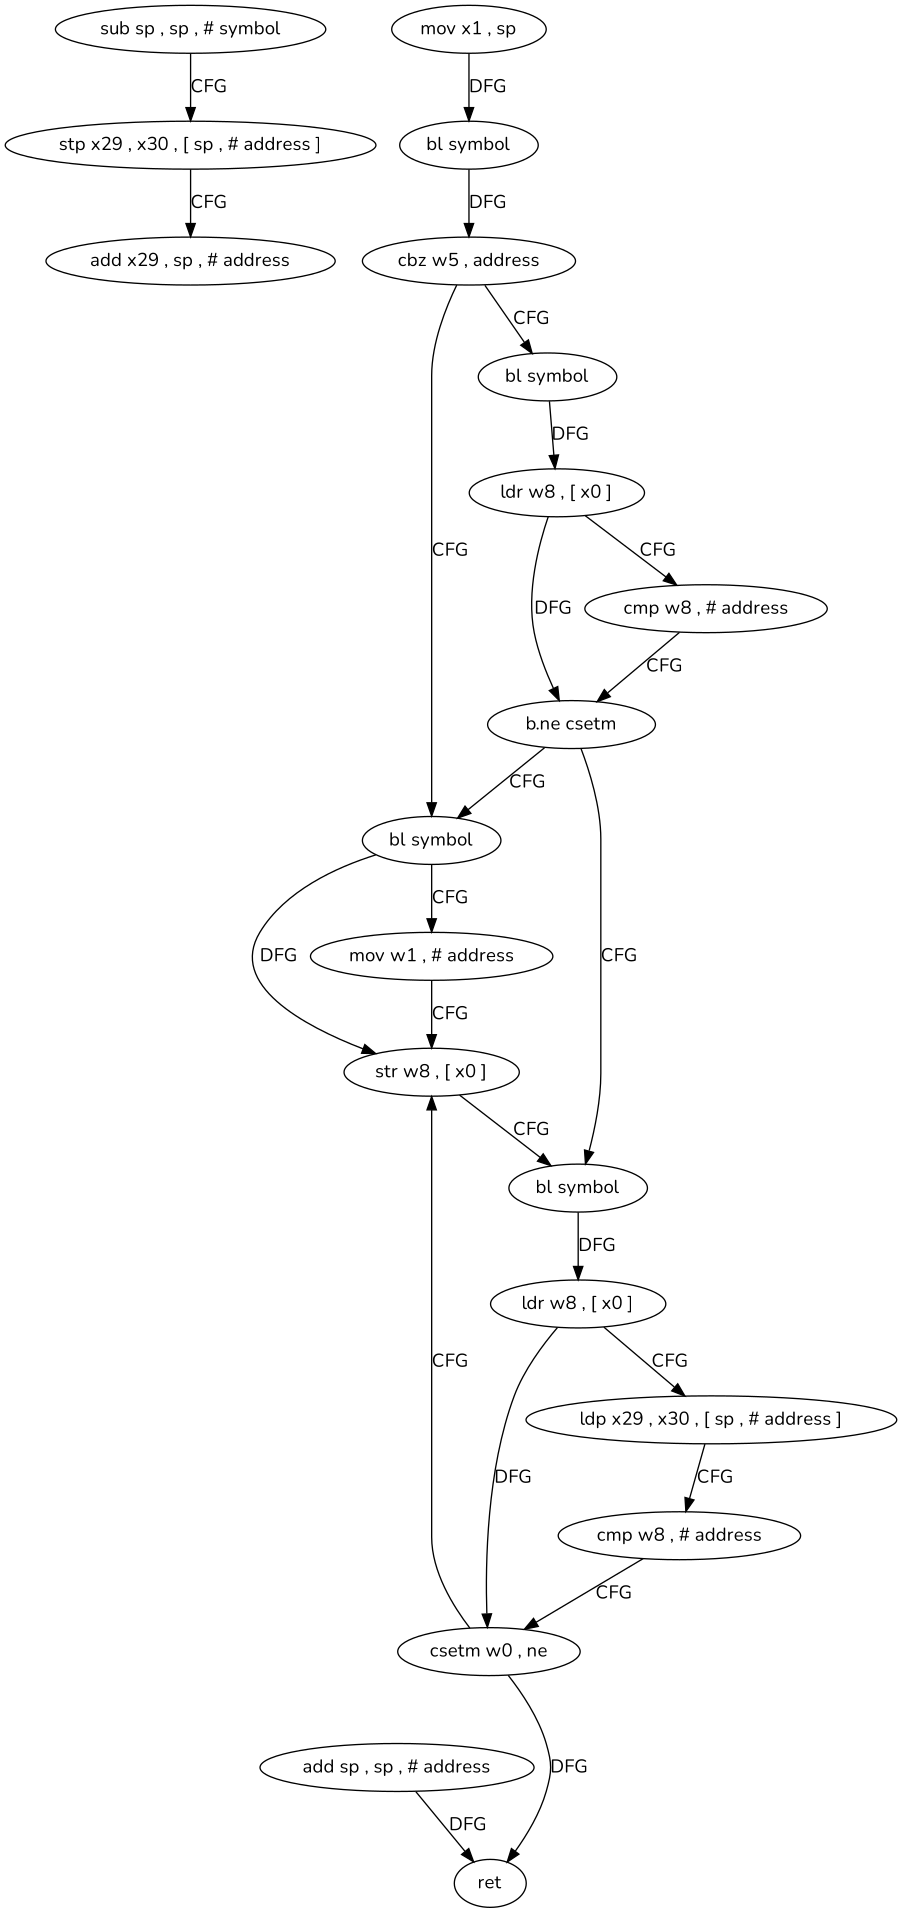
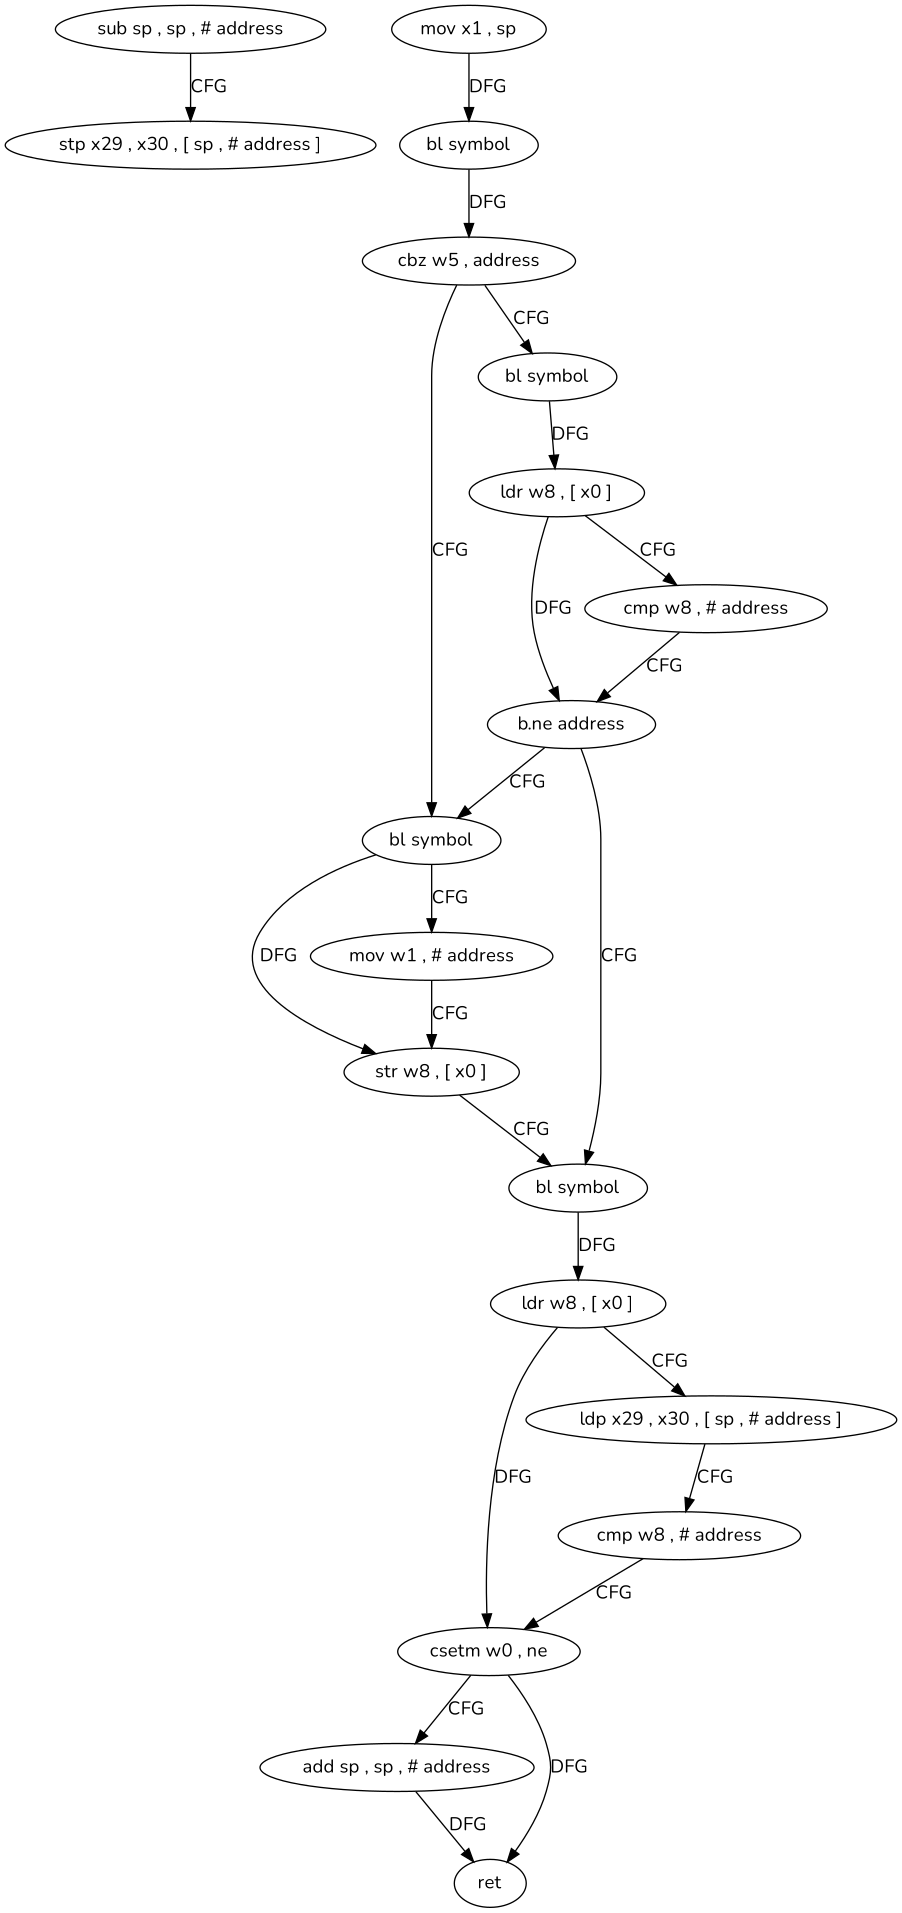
node "sub sp , sp , # symbol": label "sub sp , sp , # symbol" -> "sub sp , sp , # address"
node "add x29 , sp , # address": removed
node "b.ne csetm": label "b.ne csetm" -> "b.ne address"
edge "csetm w0 , ne" -> "str w8 , [ x0 ]": now "csetm w0 , ne" -> "add sp , sp , # address"
